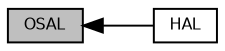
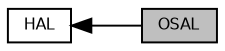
edge "HAL" -> "OSAL": reversed
